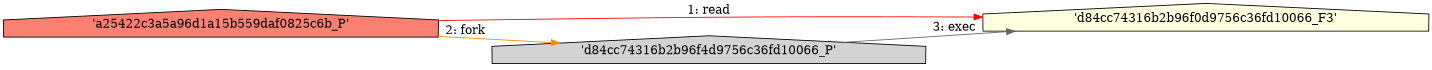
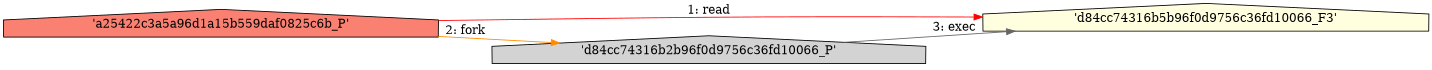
node "'d84cc74316b2b96f0d9756c36fd10066_F3'": label "'d84cc74316b2b96f0d9756c36fd10066_F3'" -> "'d84cc74316b5b96f0d9756c36fd10066_F3'"
node "'d84cc74316b2b96f4d9756c36fd10066_P'": label "'d84cc74316b2b96f4d9756c36fd10066_P'" -> "'d84cc74316b2b96f0d9756c36fd10066_P'"
